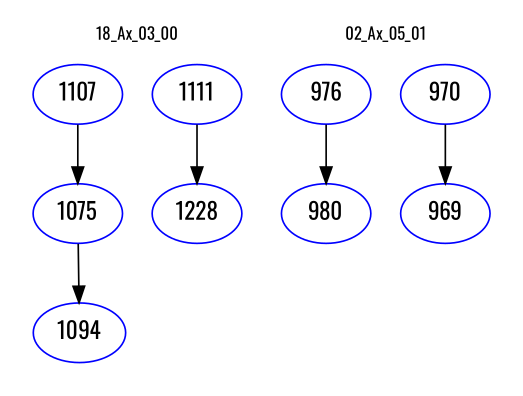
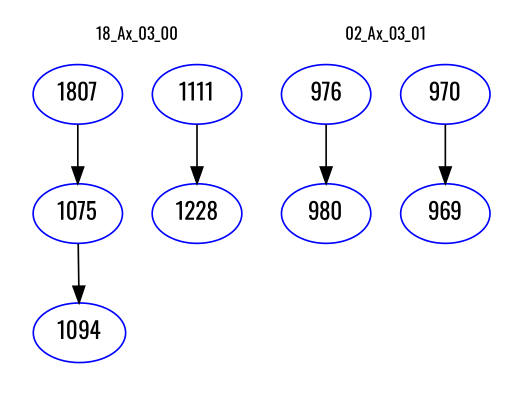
cluster "02_Ax_05_01": label "02_Ax_05_01" -> "02_Ax_03_01"
node "1107": label "1107" -> "1807"
